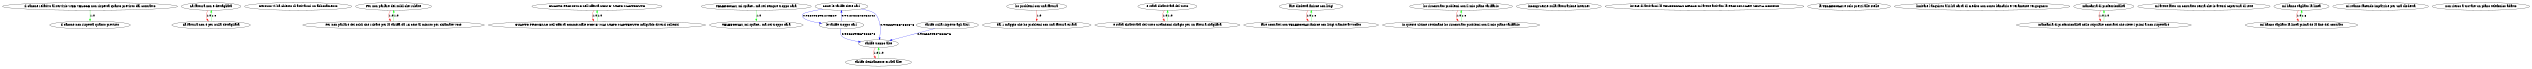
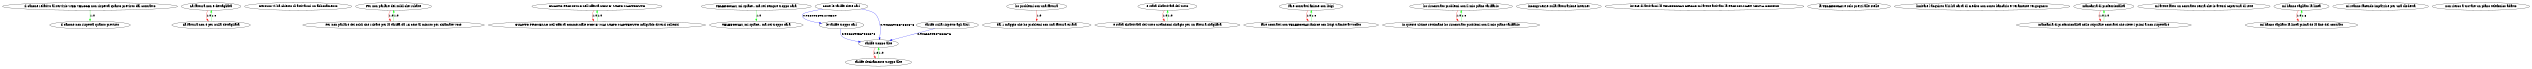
node "fare disdetta finisce con litigi": label "fare disdetta finisce con litigi" -> "fare contratti finisce con litigi"
edge "le tariffe troppo cari" -> "come le tariffe siete cari": removed, label "0.9418482843452242"
node "tariffe decisamente errata alte": label "tariffe decisamente errata alte" -> "tariffe decisamente troppo alte"
